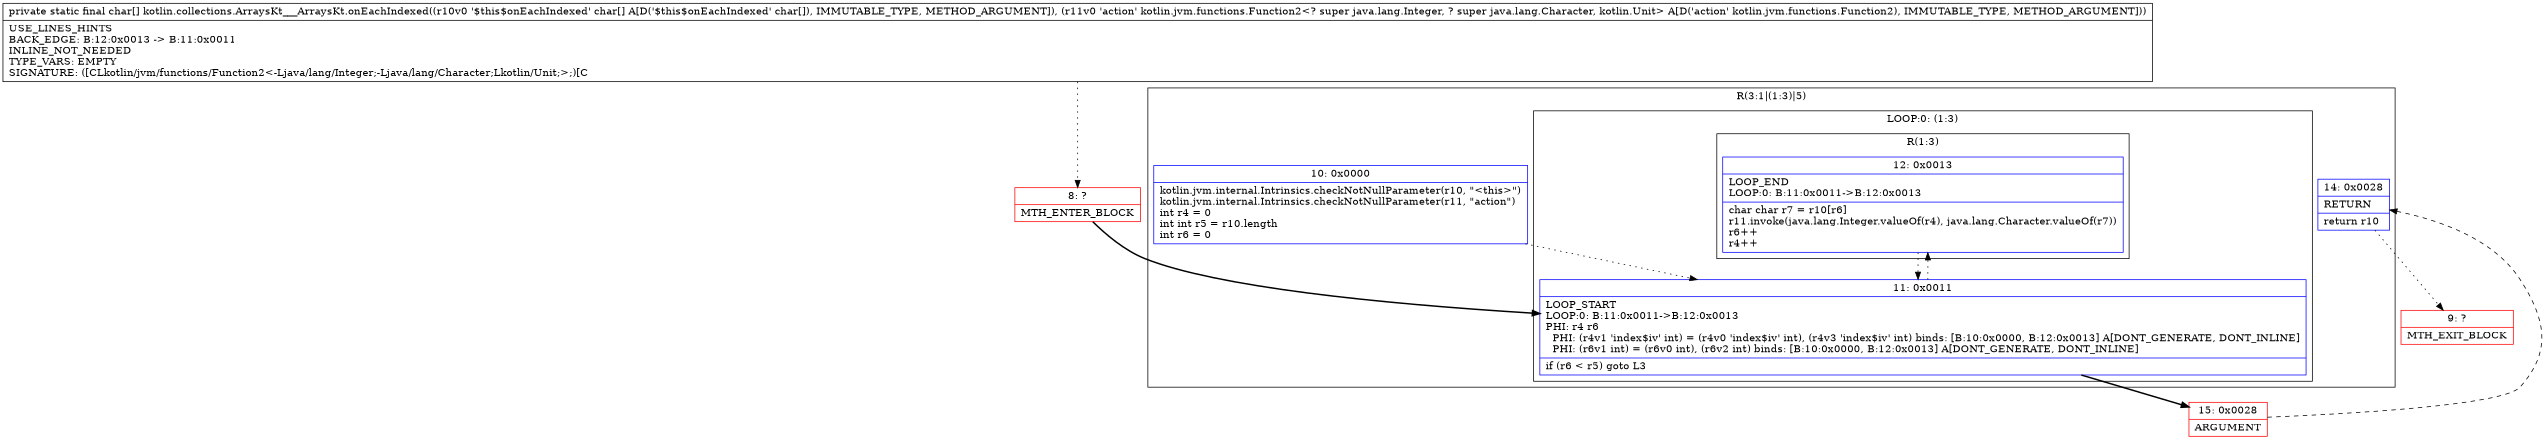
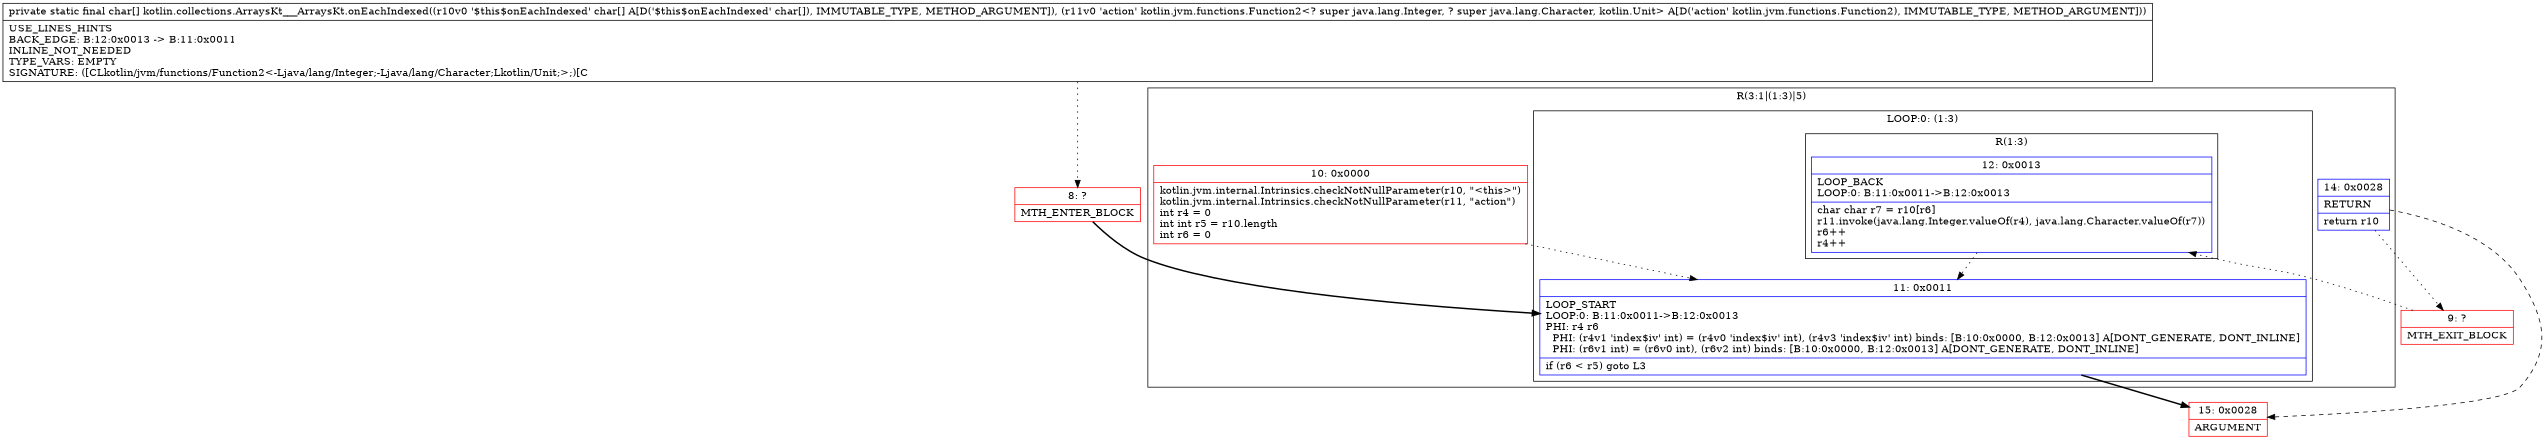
node "12: 0x0013": text "LOOP_END" -> "LOOP_BACK"
node "10: 0x0000": color blue -> red
edge "11: 0x0011" -> "12: 0x0013": now "9: ?" -> "12: 0x0013"
edge "15: 0x0028" -> "14: 0x0028": reversed
